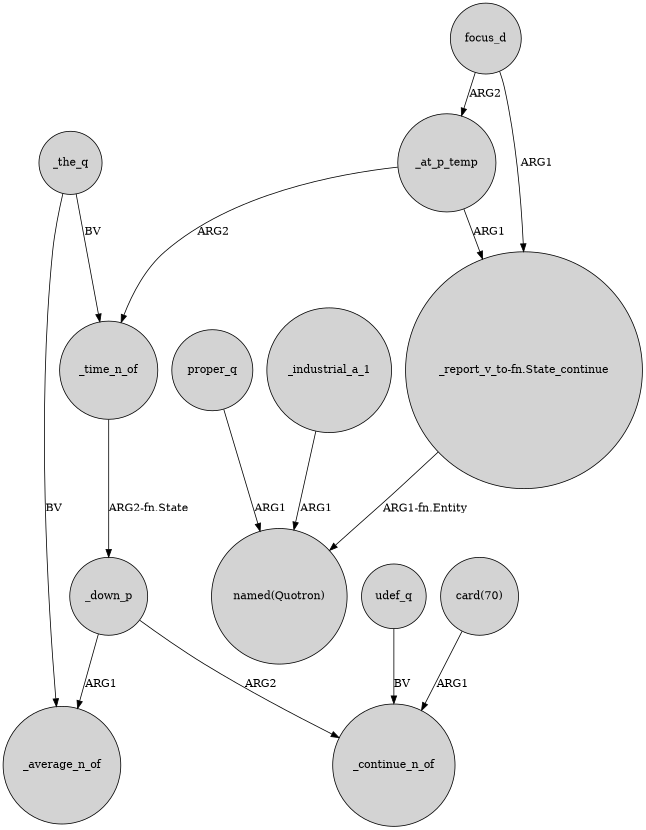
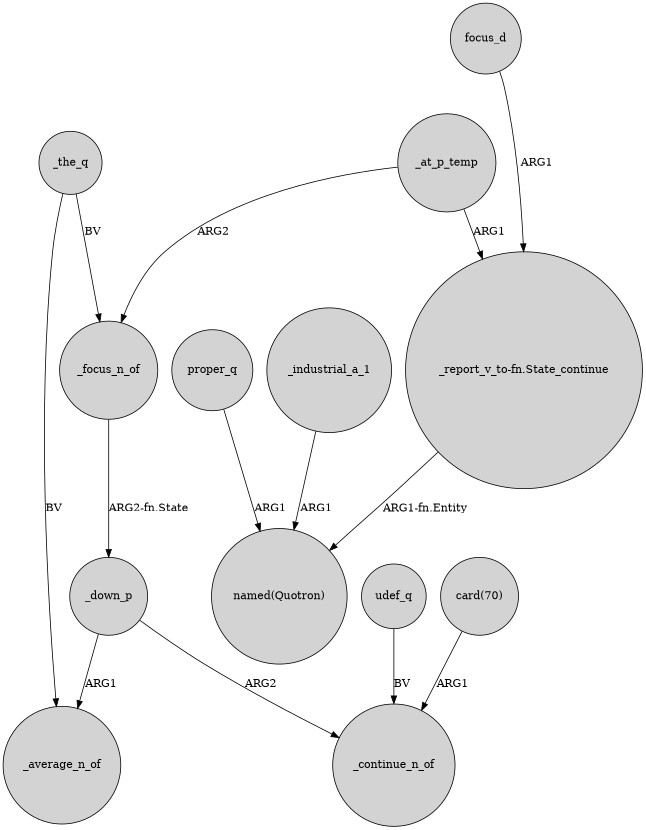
edge "focus_d" -> "_at_p_temp": removed, label "ARG2"
node "_time_n_of": label "_time_n_of" -> "_focus_n_of"
